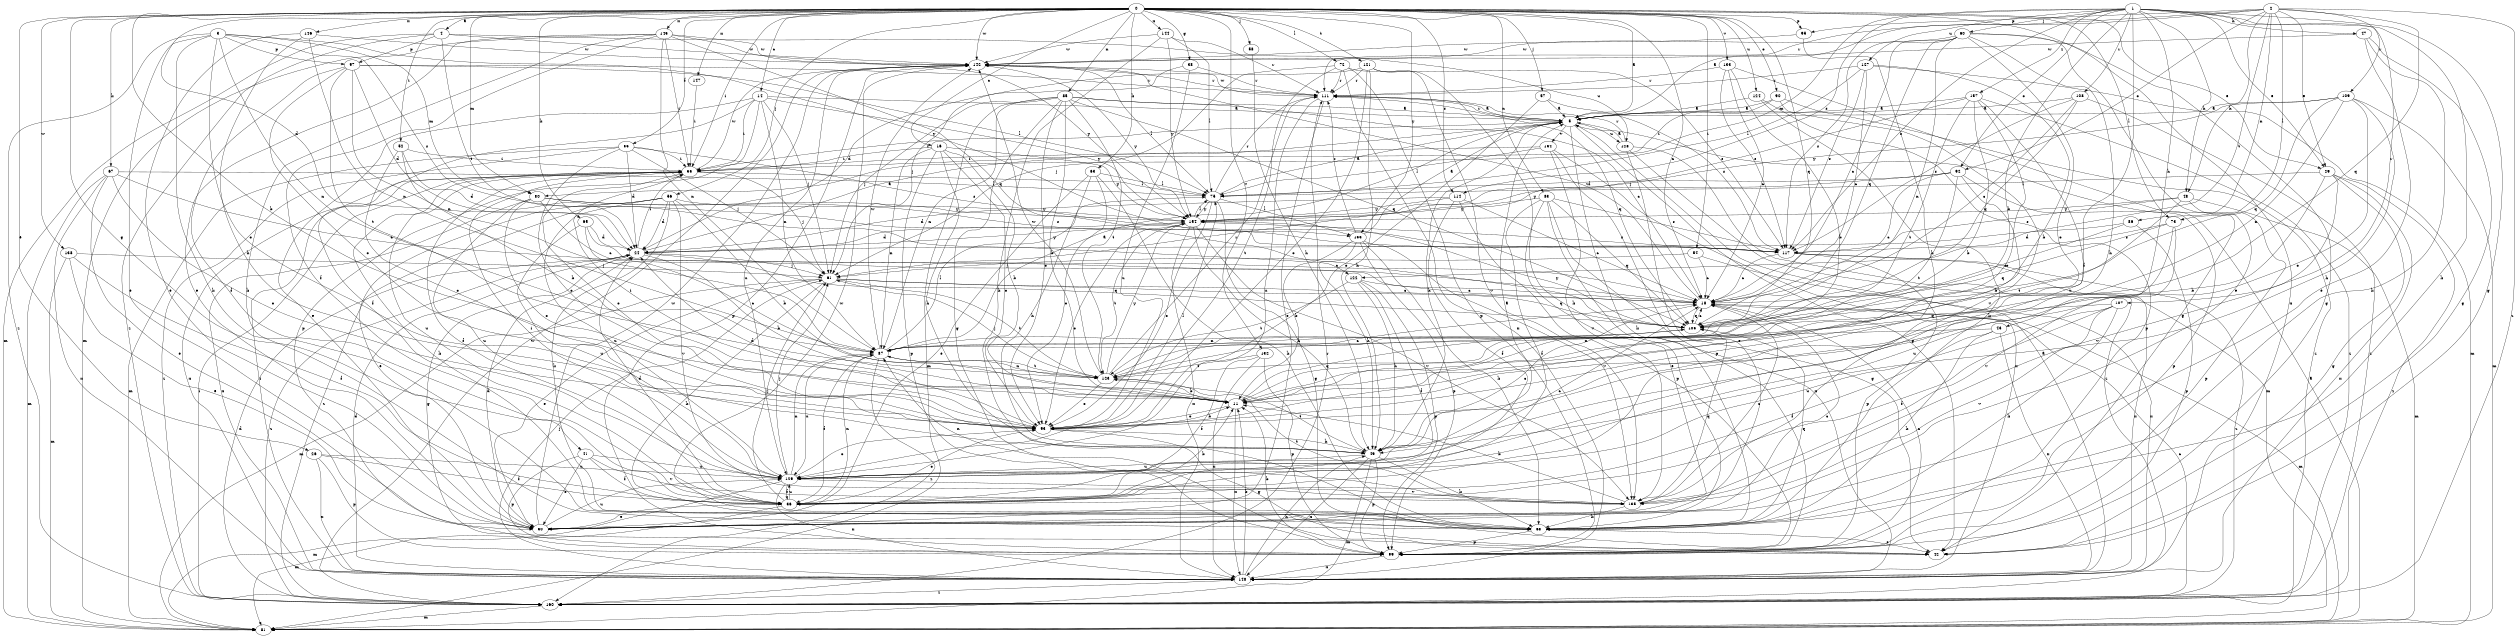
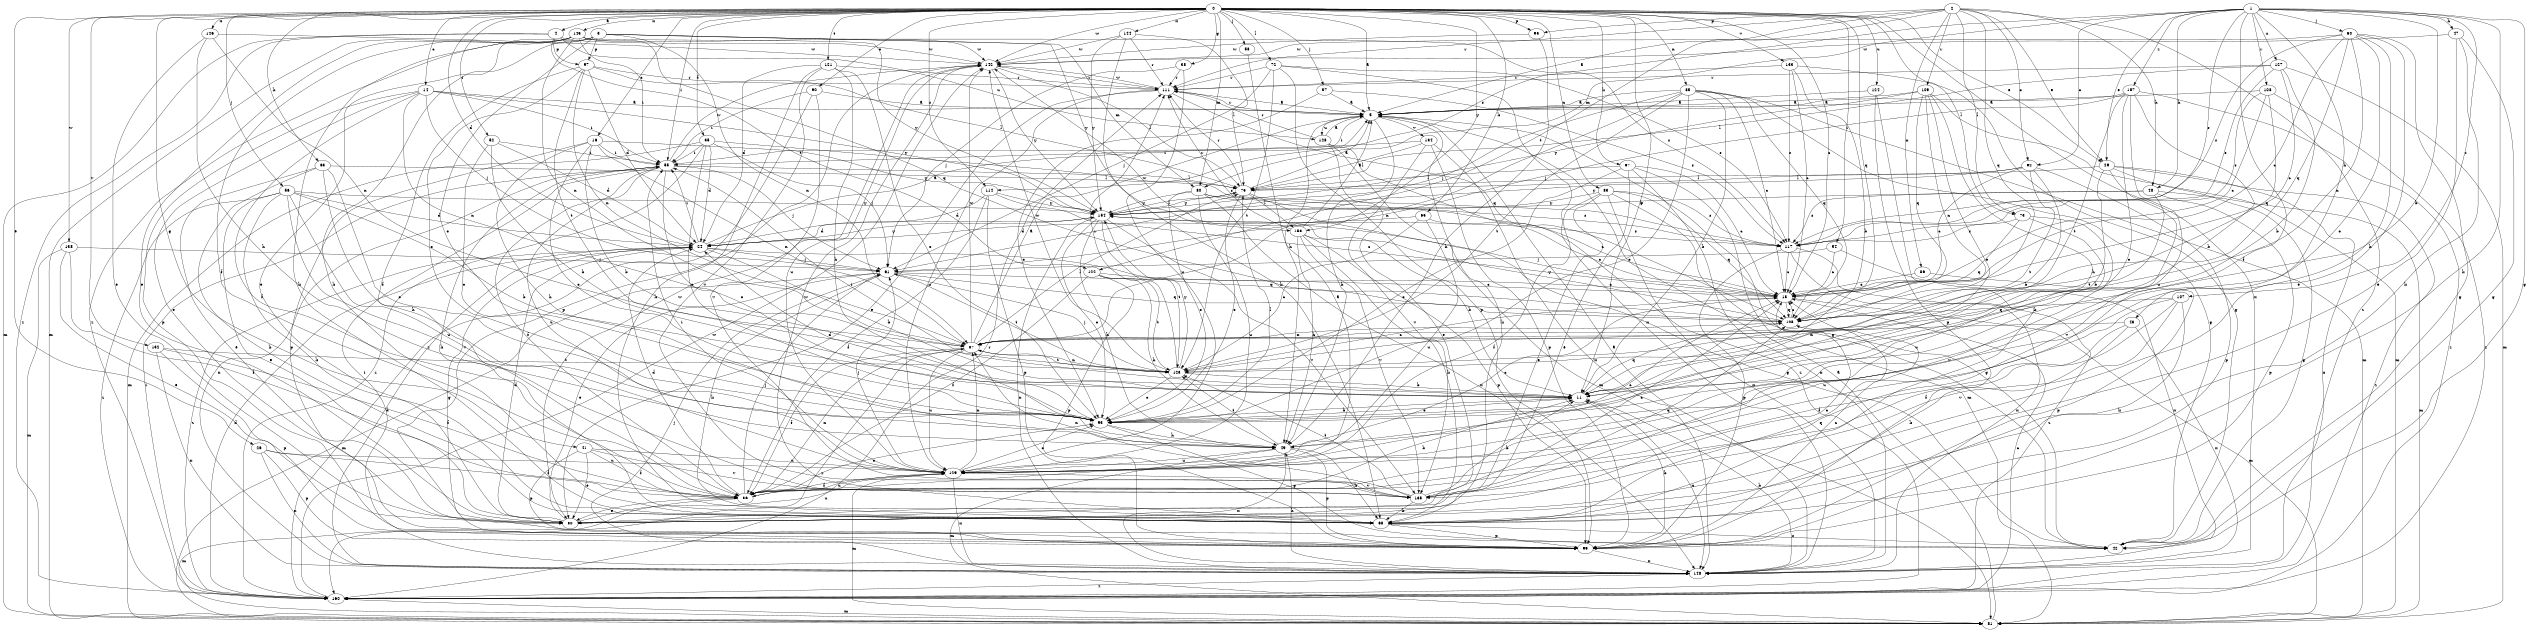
node "147": removed
edge "86" -> "24": removed, label "d"
edge "72" -> "93": now "72" -> "123"
